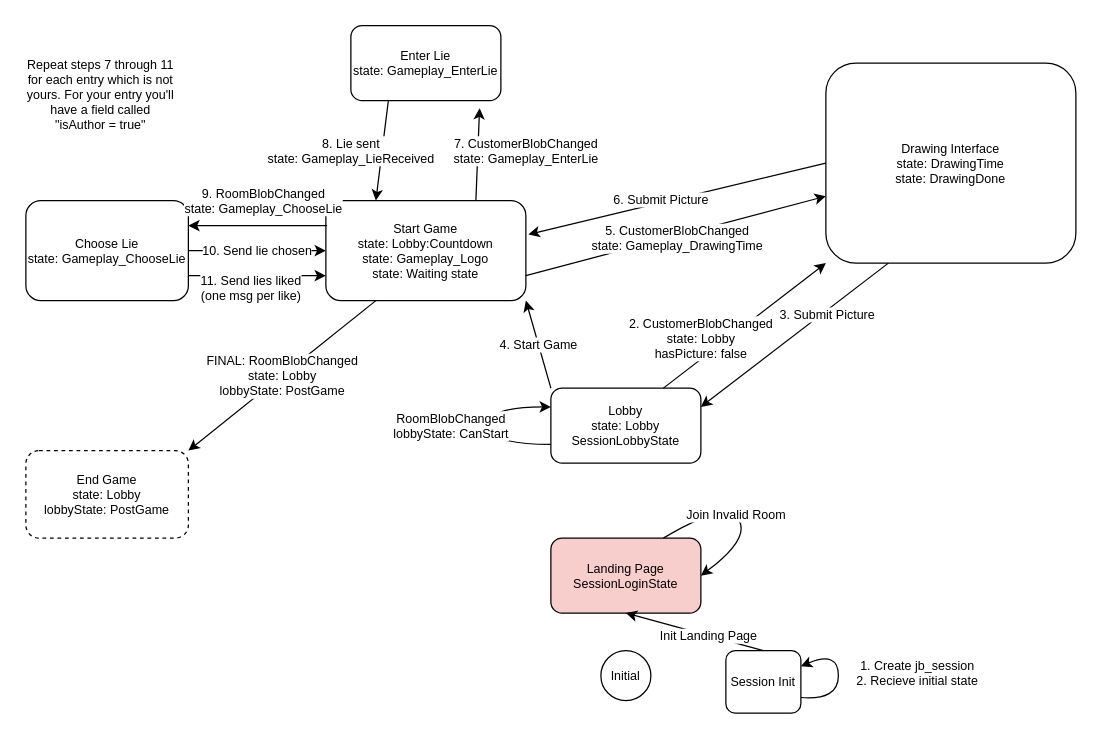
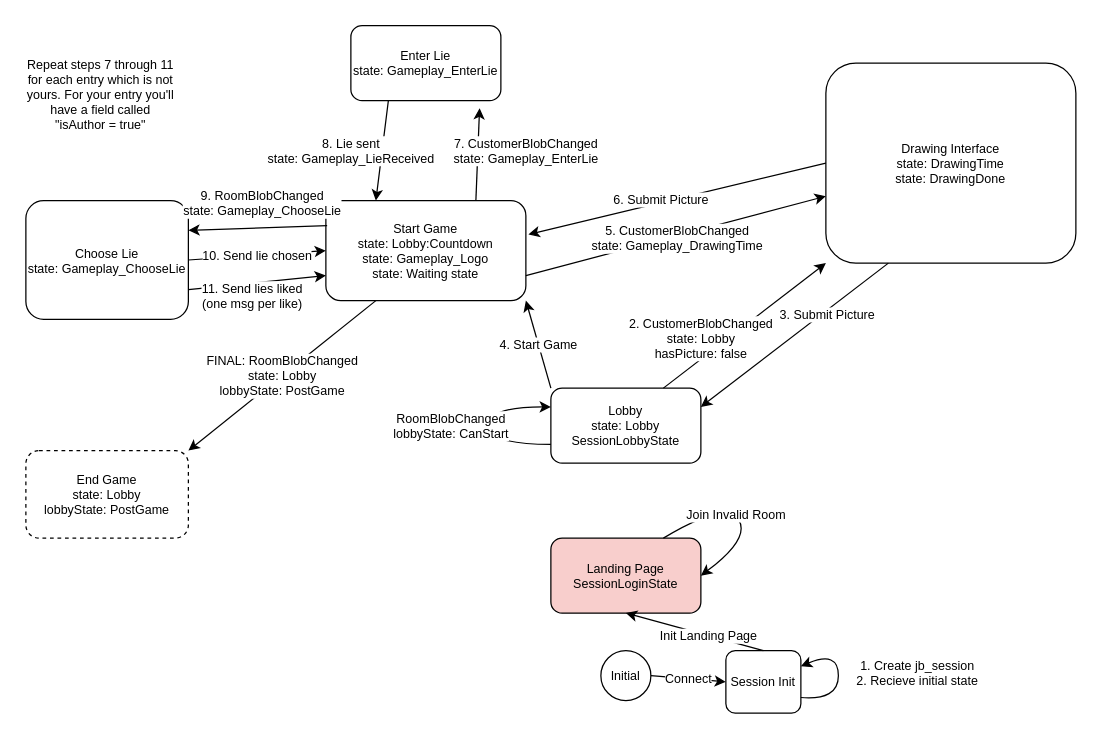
node "Choose Lie state: Gameplay_ChooseLie": size 163x100 -> 163x119
edge "Initial" -> "Session Init": added, label "Connect"
